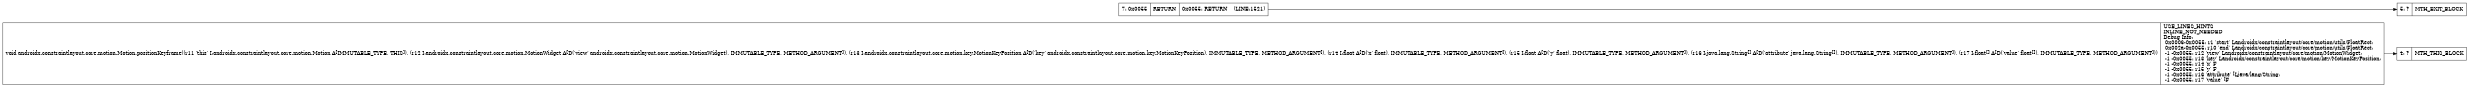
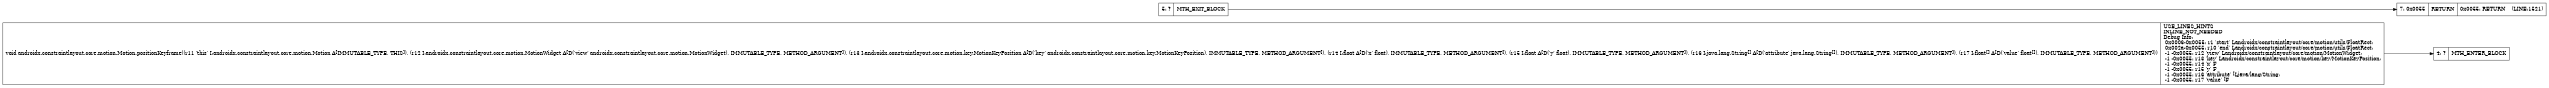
edge "7: 0x0055" -> "5: ?": reversed
node "4: ?": text "MTH_THIS_BLOCK" -> "MTH_ENTER_BLOCK"
